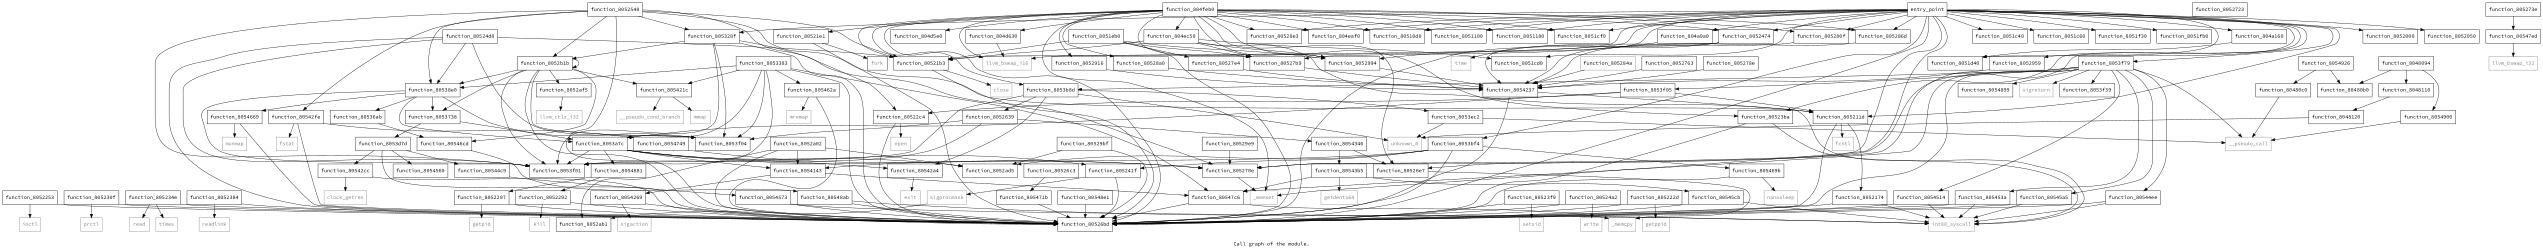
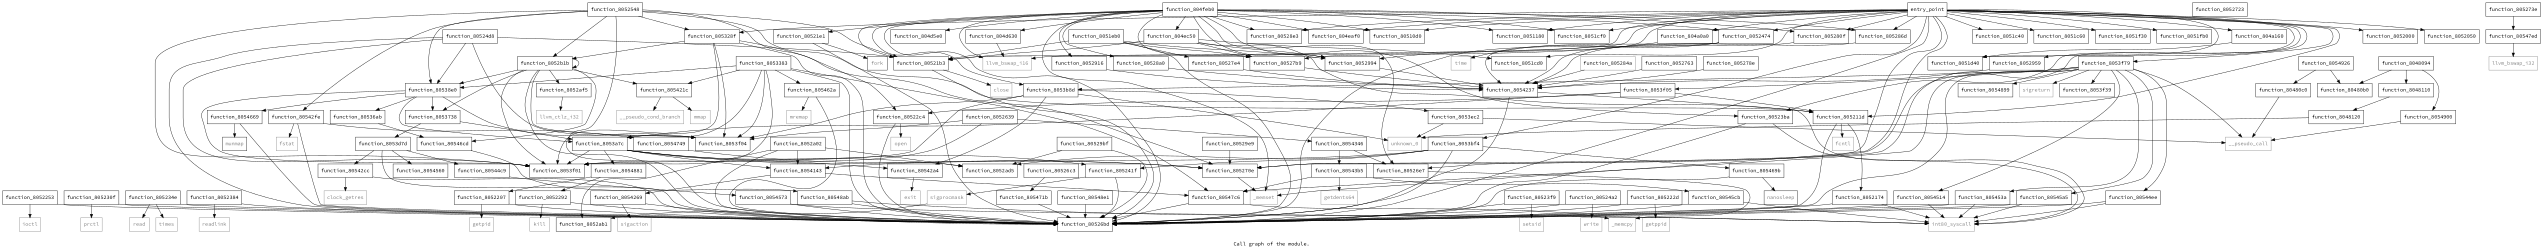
node "function_8051100": removed
edge "function_8053b8d" -> "function_8052639": now "function_8053b8d" -> "function_8053f04"
node "munmap": color gray50 -> black
node "nanosleep": color gray50 -> black
